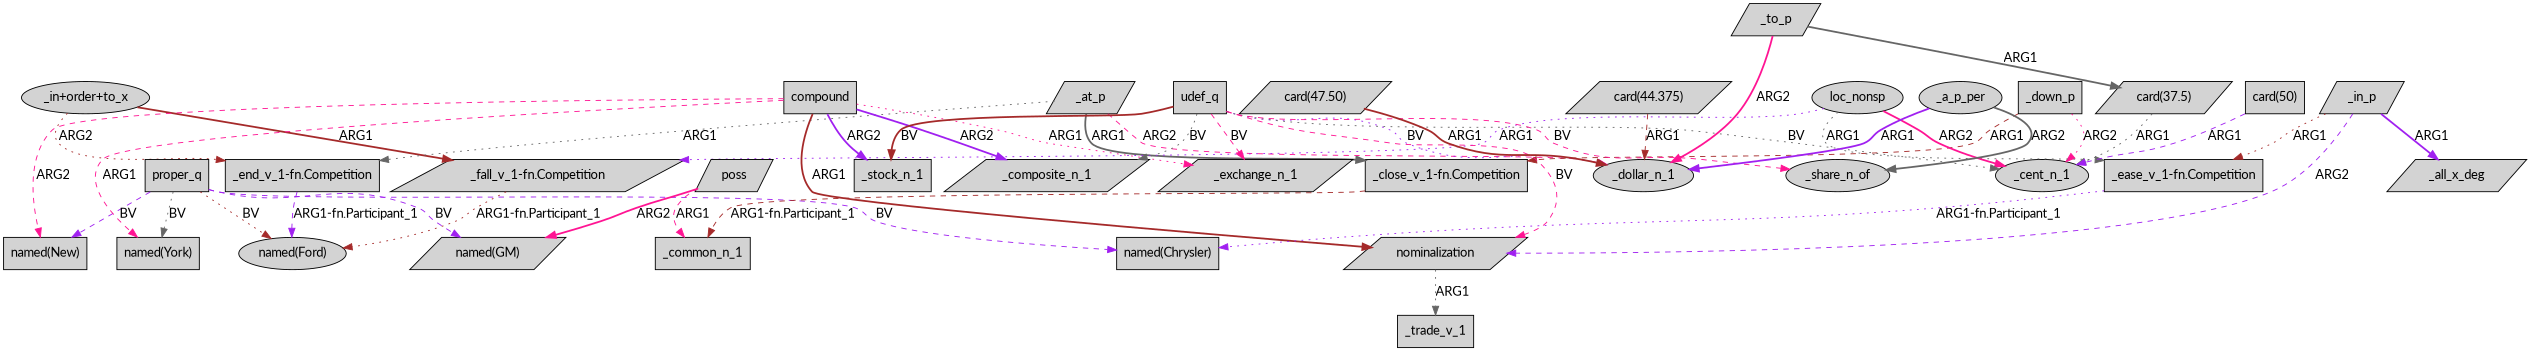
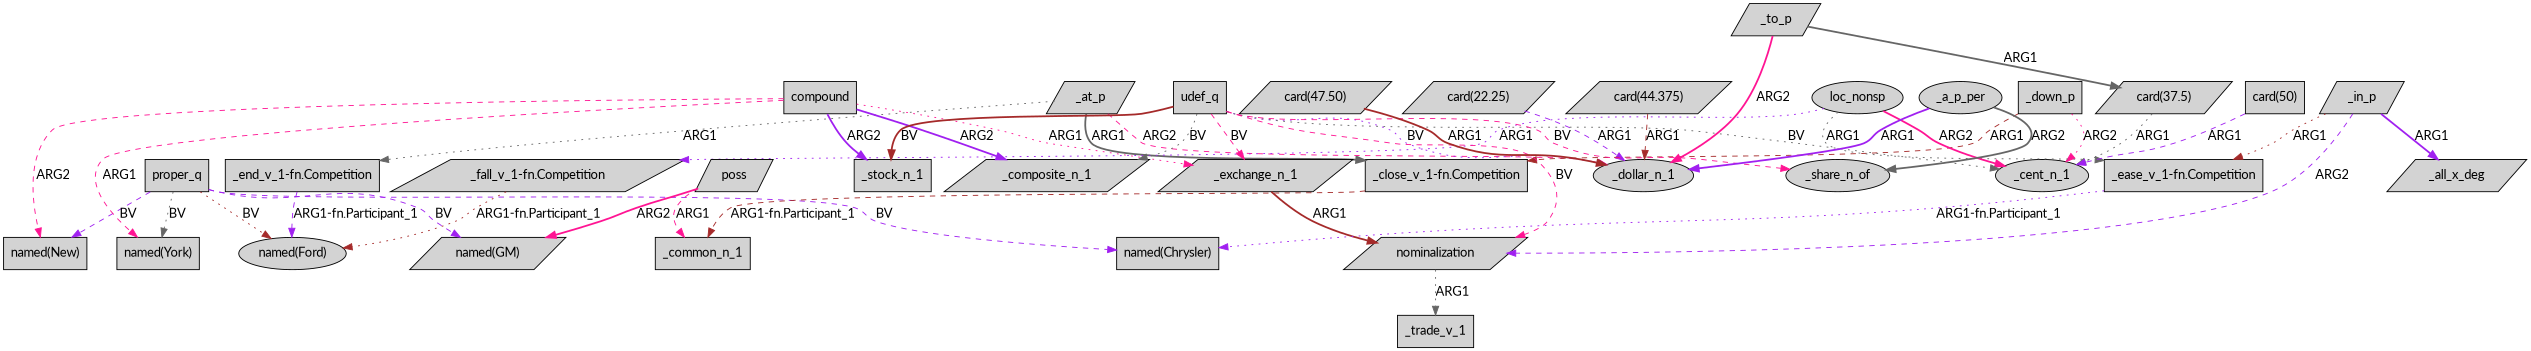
node "_in+order+to_x": removed
node "card(22.25)": added
edge "compound" -> "nominalization": now "_exchange_n_1" -> "nominalization"
